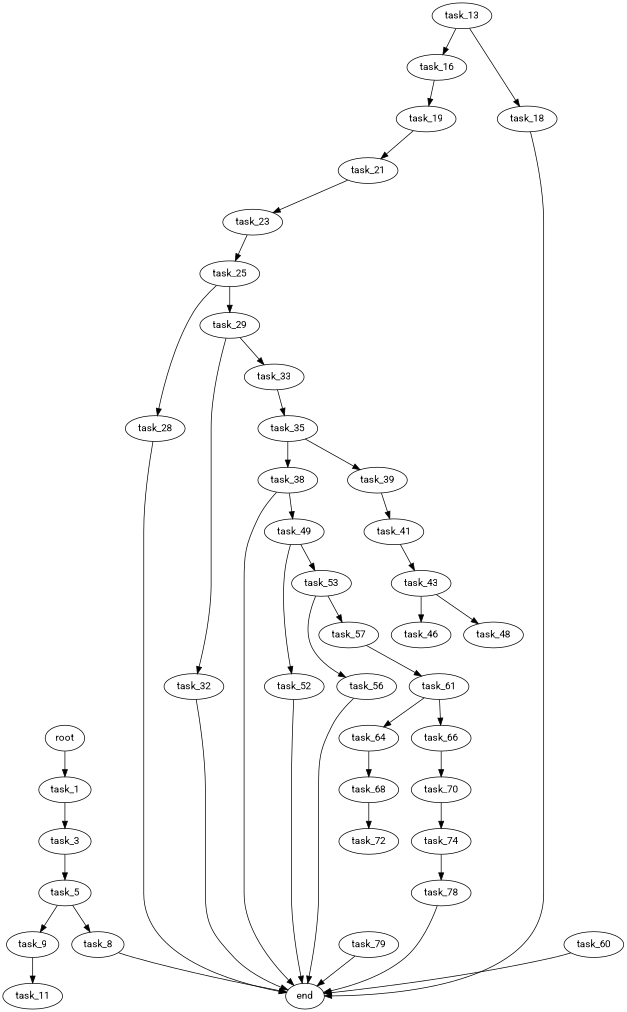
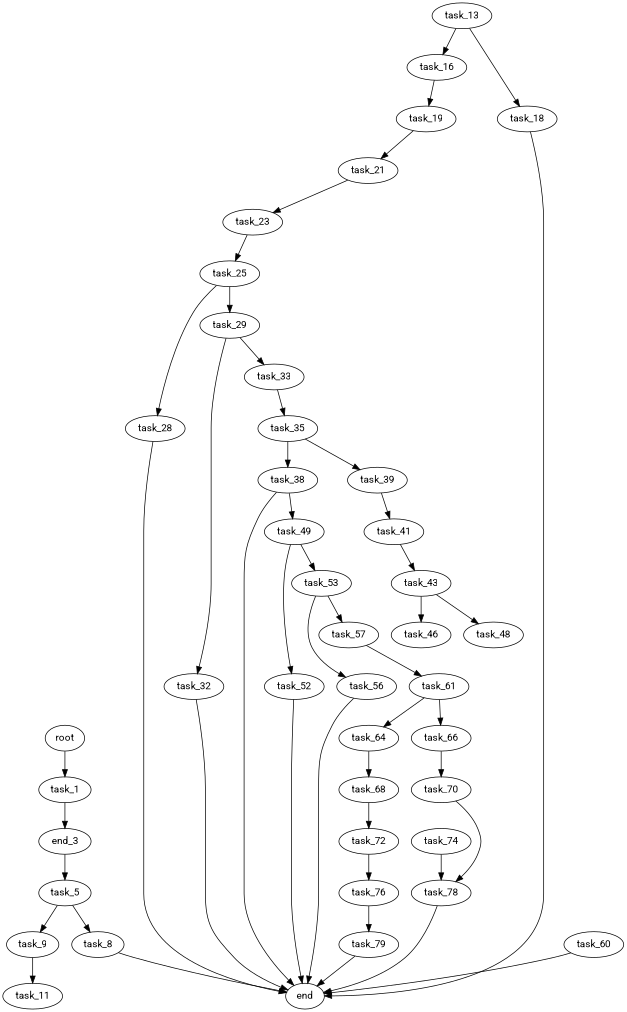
edge "task_70" -> "task_74": now "task_70" -> "task_78"
node "task_3": label "task_3" -> "end_3"
node "task_76": added
